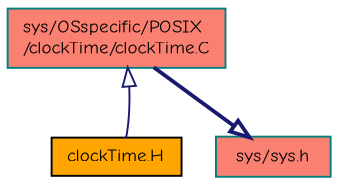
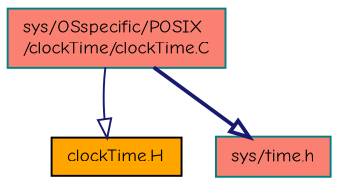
edge "clockTime.H" -> "sys/OSspecific/POSIX /clockTime/clockTime.C": reversed
node "sys/sys.h": label "sys/sys.h" -> "sys/time.h"
